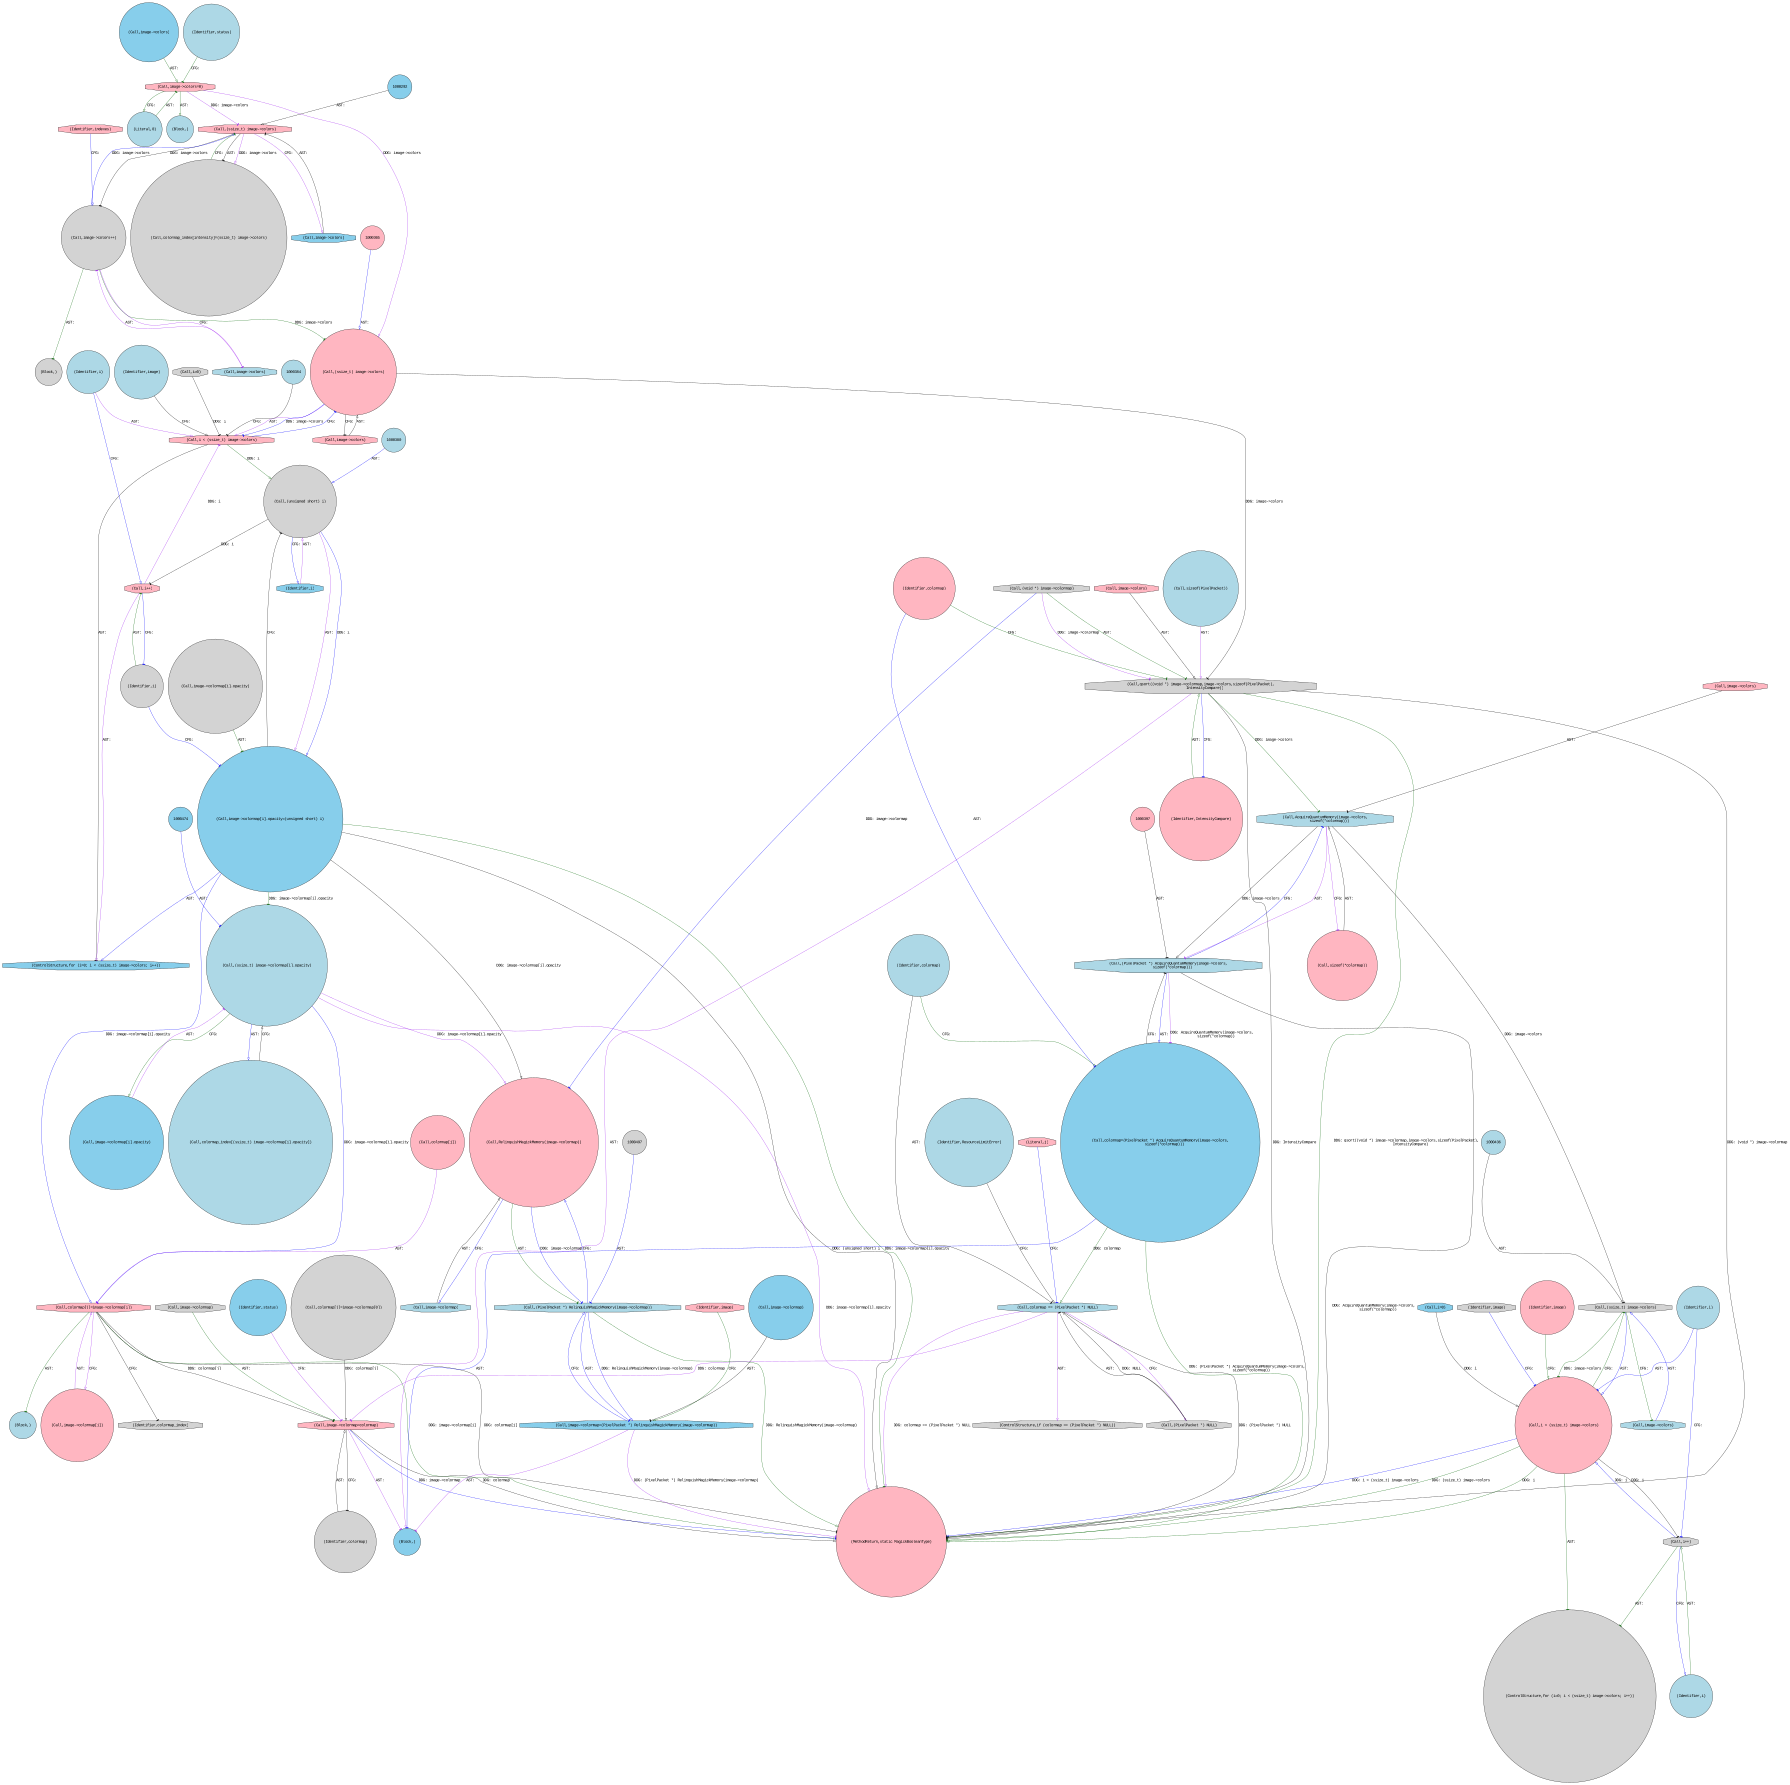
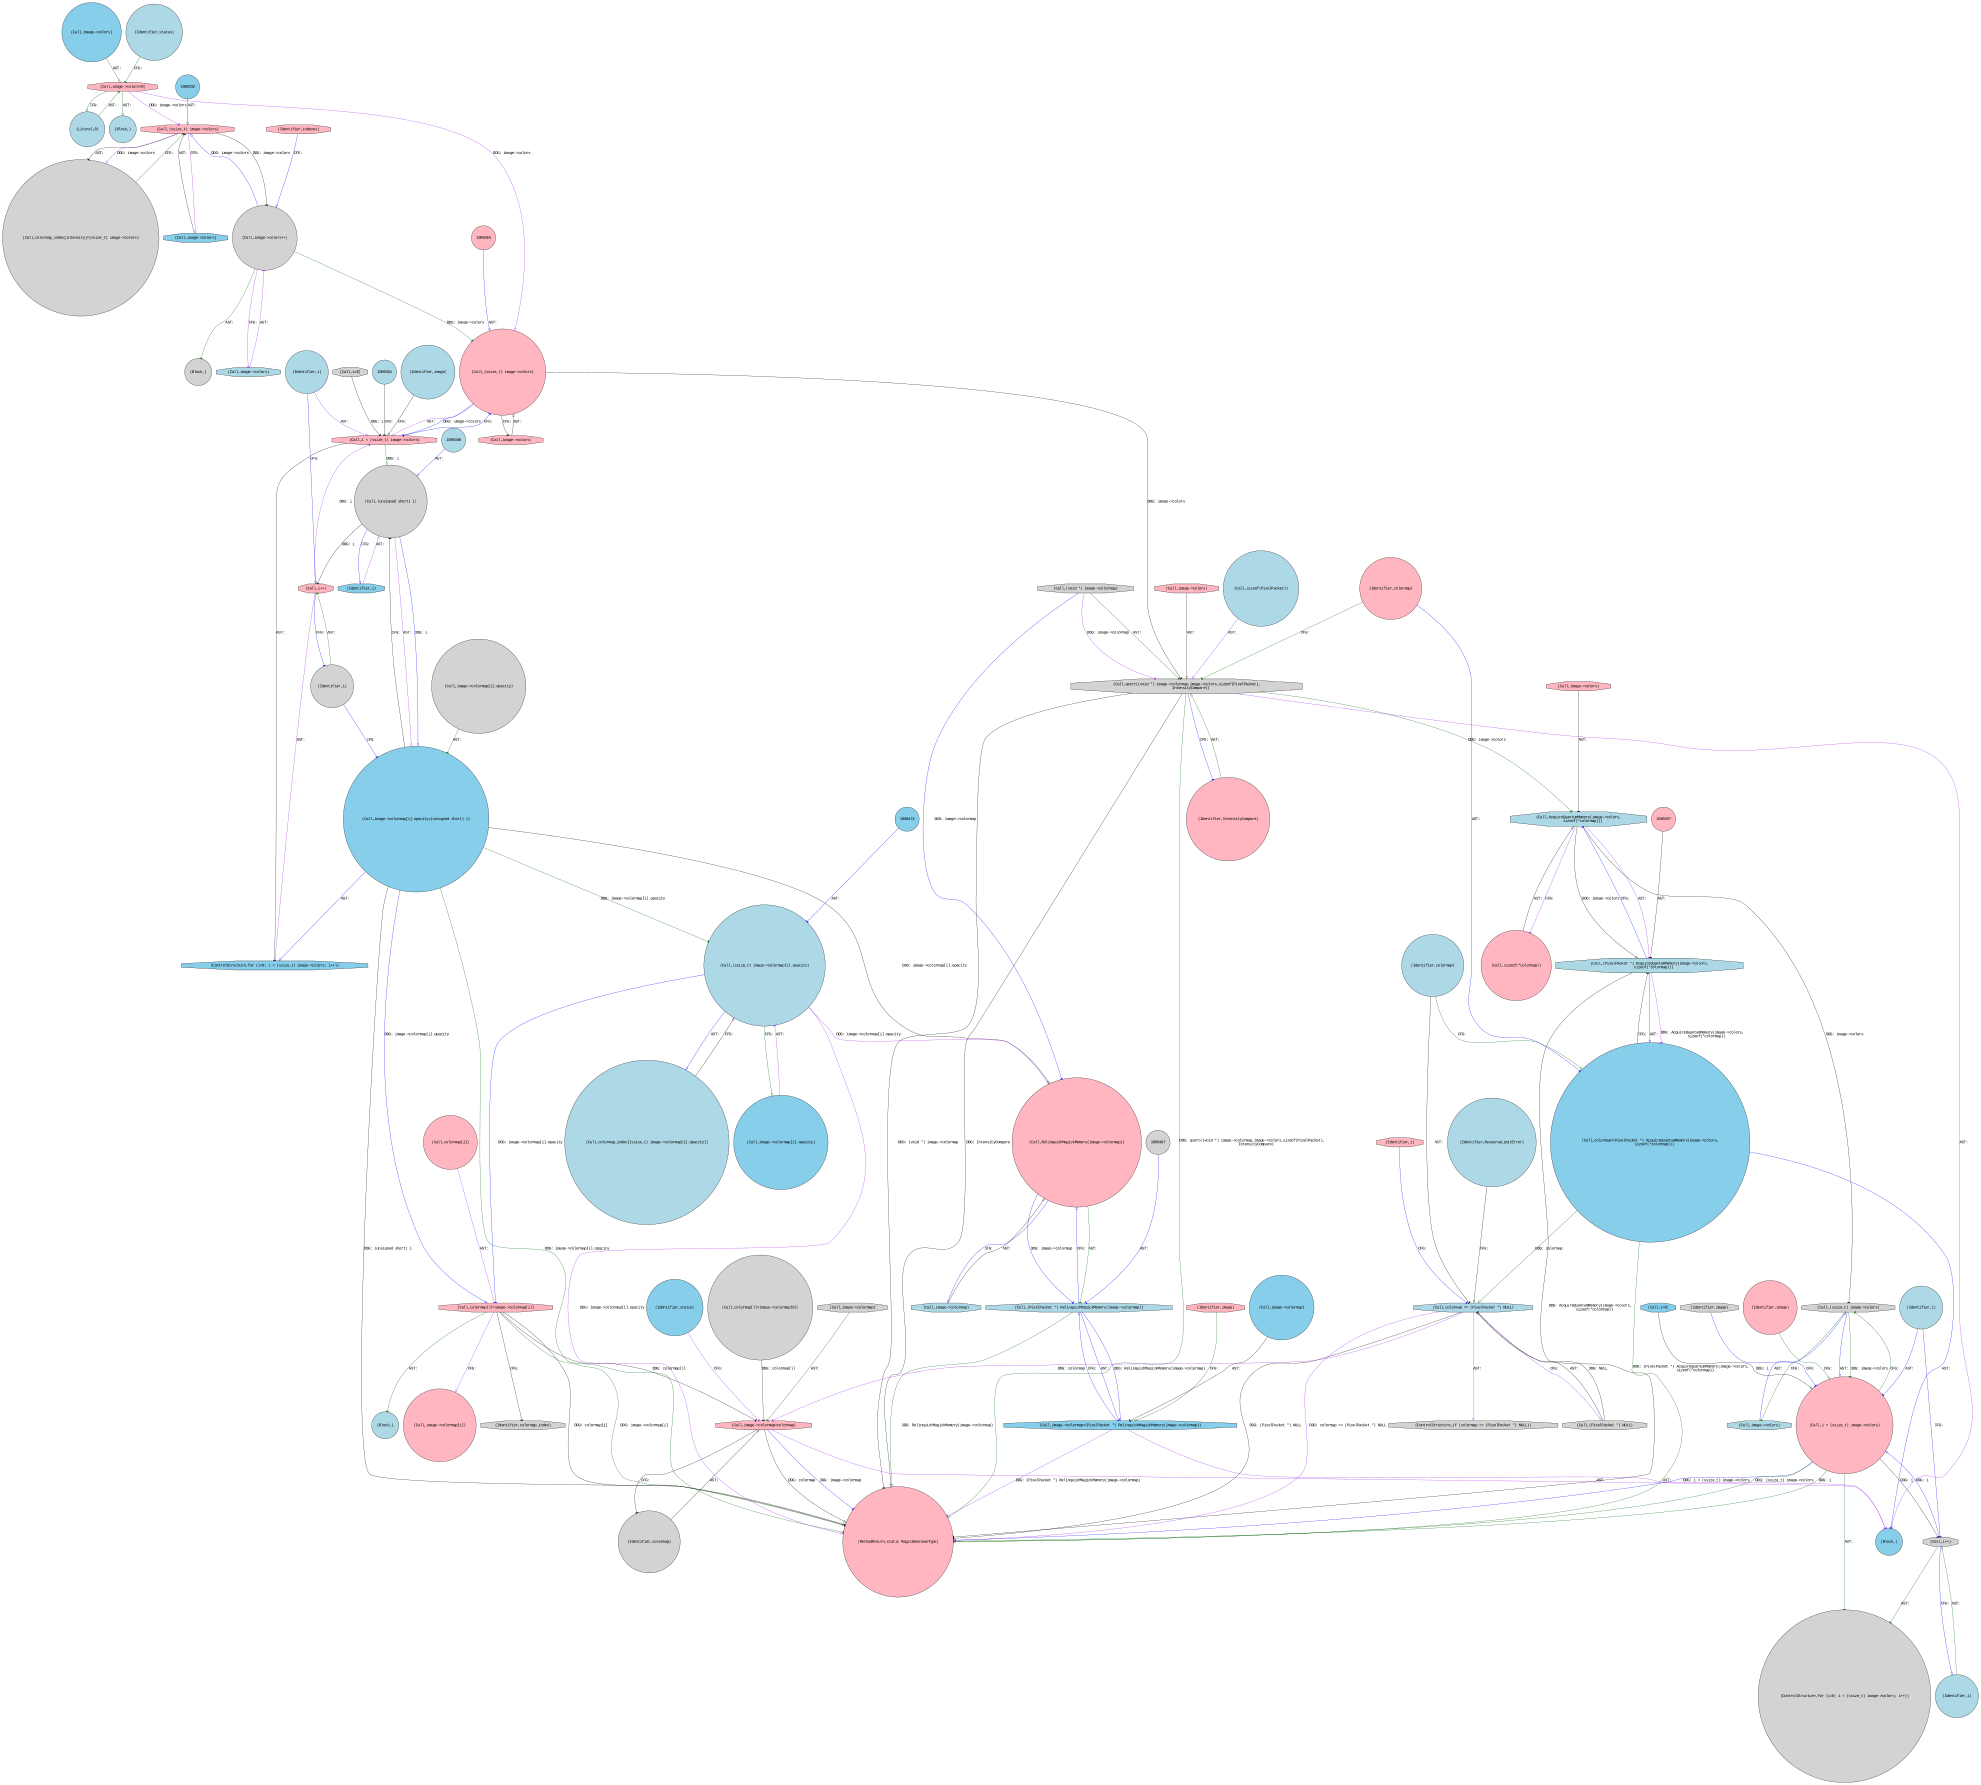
node "(Literal,j)": label "(Literal,j)" -> "(Identifier,j)"
node "1000436": removed
edge "(Call,image->colormap[i])" -> "(Call,colormap[j]=image->colormap[i])": removed, label "AST:"
edge "(Call,colormap[j]=image->colormap[0])" -> "(Call,image->colormap=colormap)": arrowhead onormal -> tee
